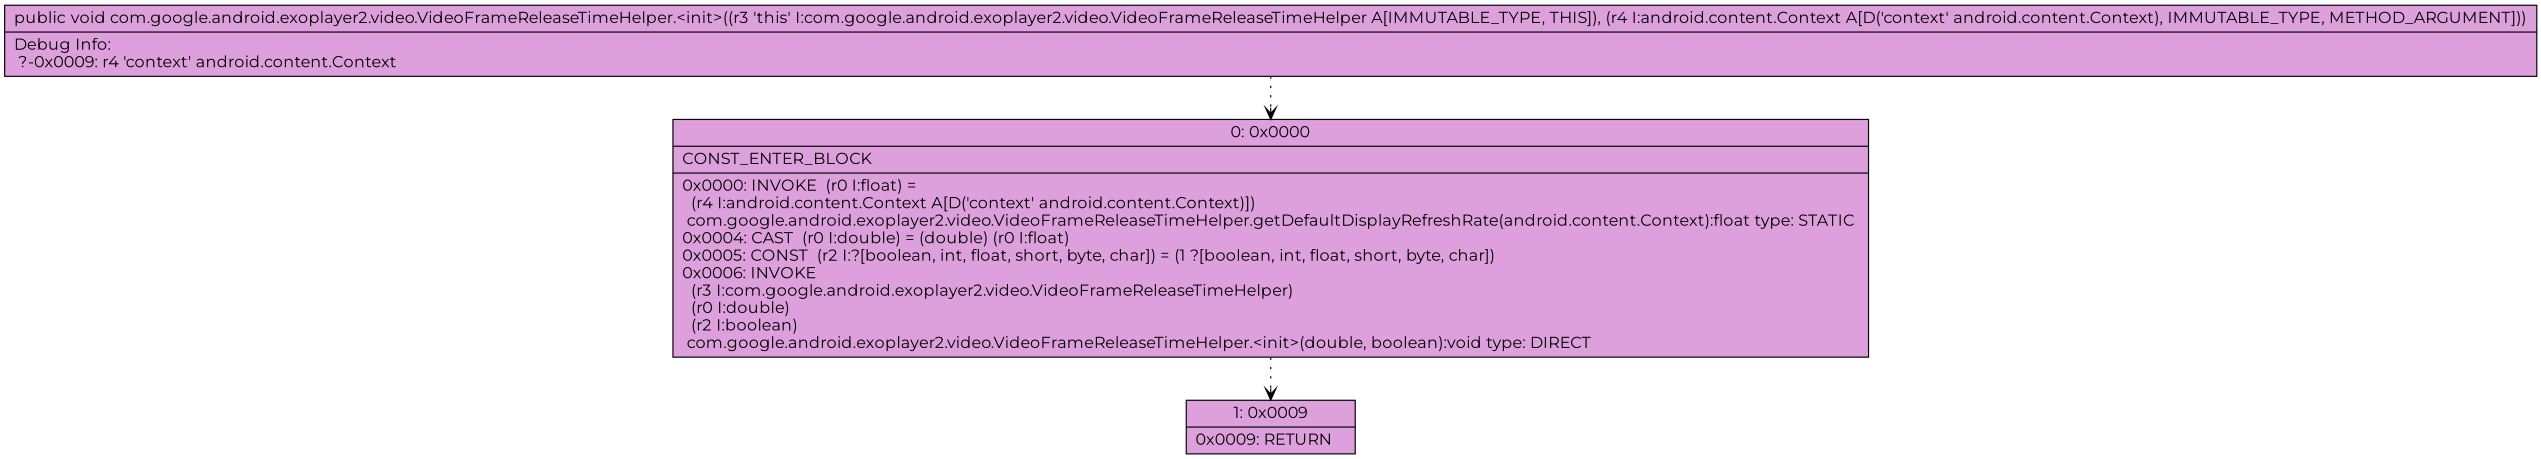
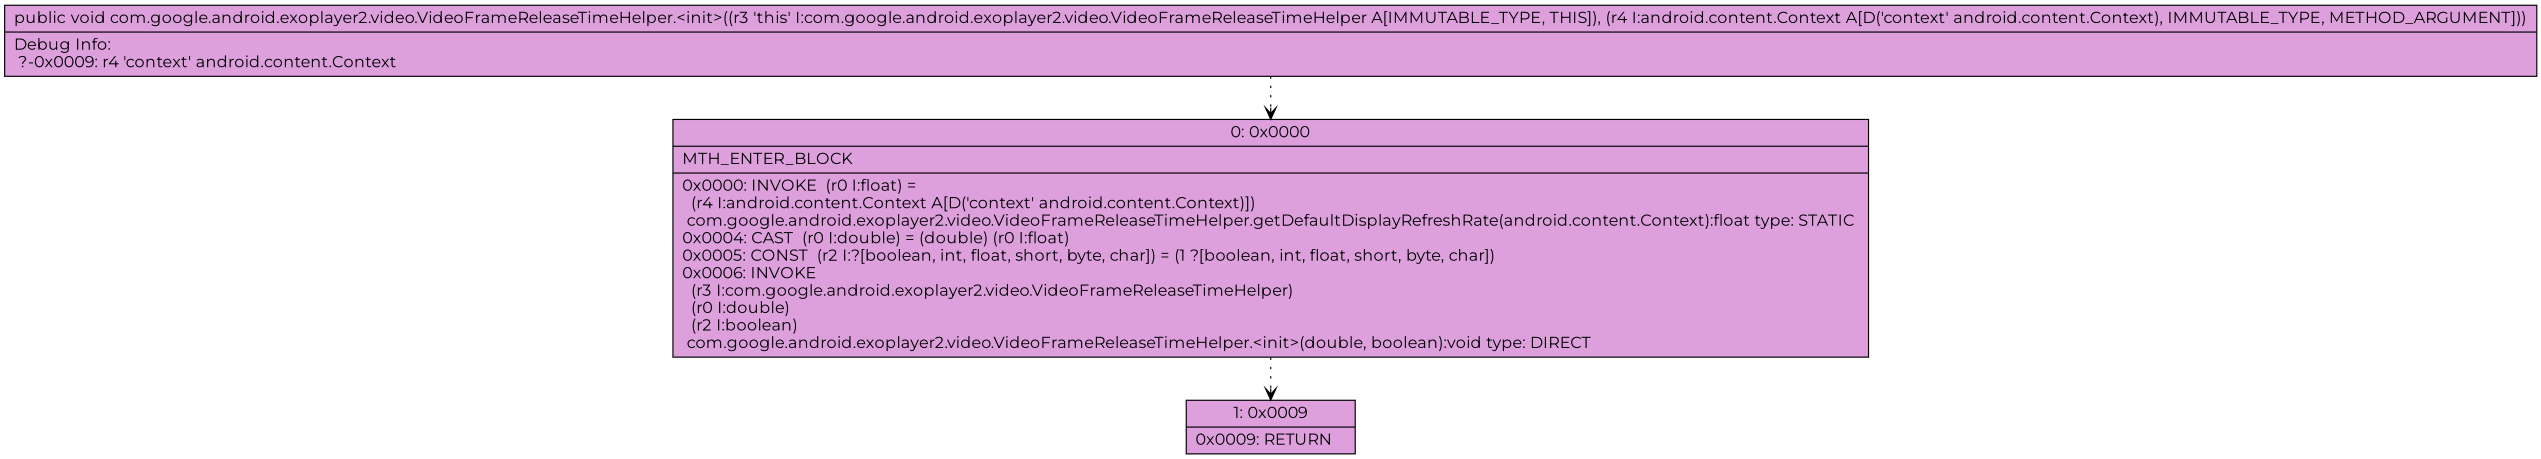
node "0: 0x0000": text "CONST_ENTER_BLOCK" -> "MTH_ENTER_BLOCK"
